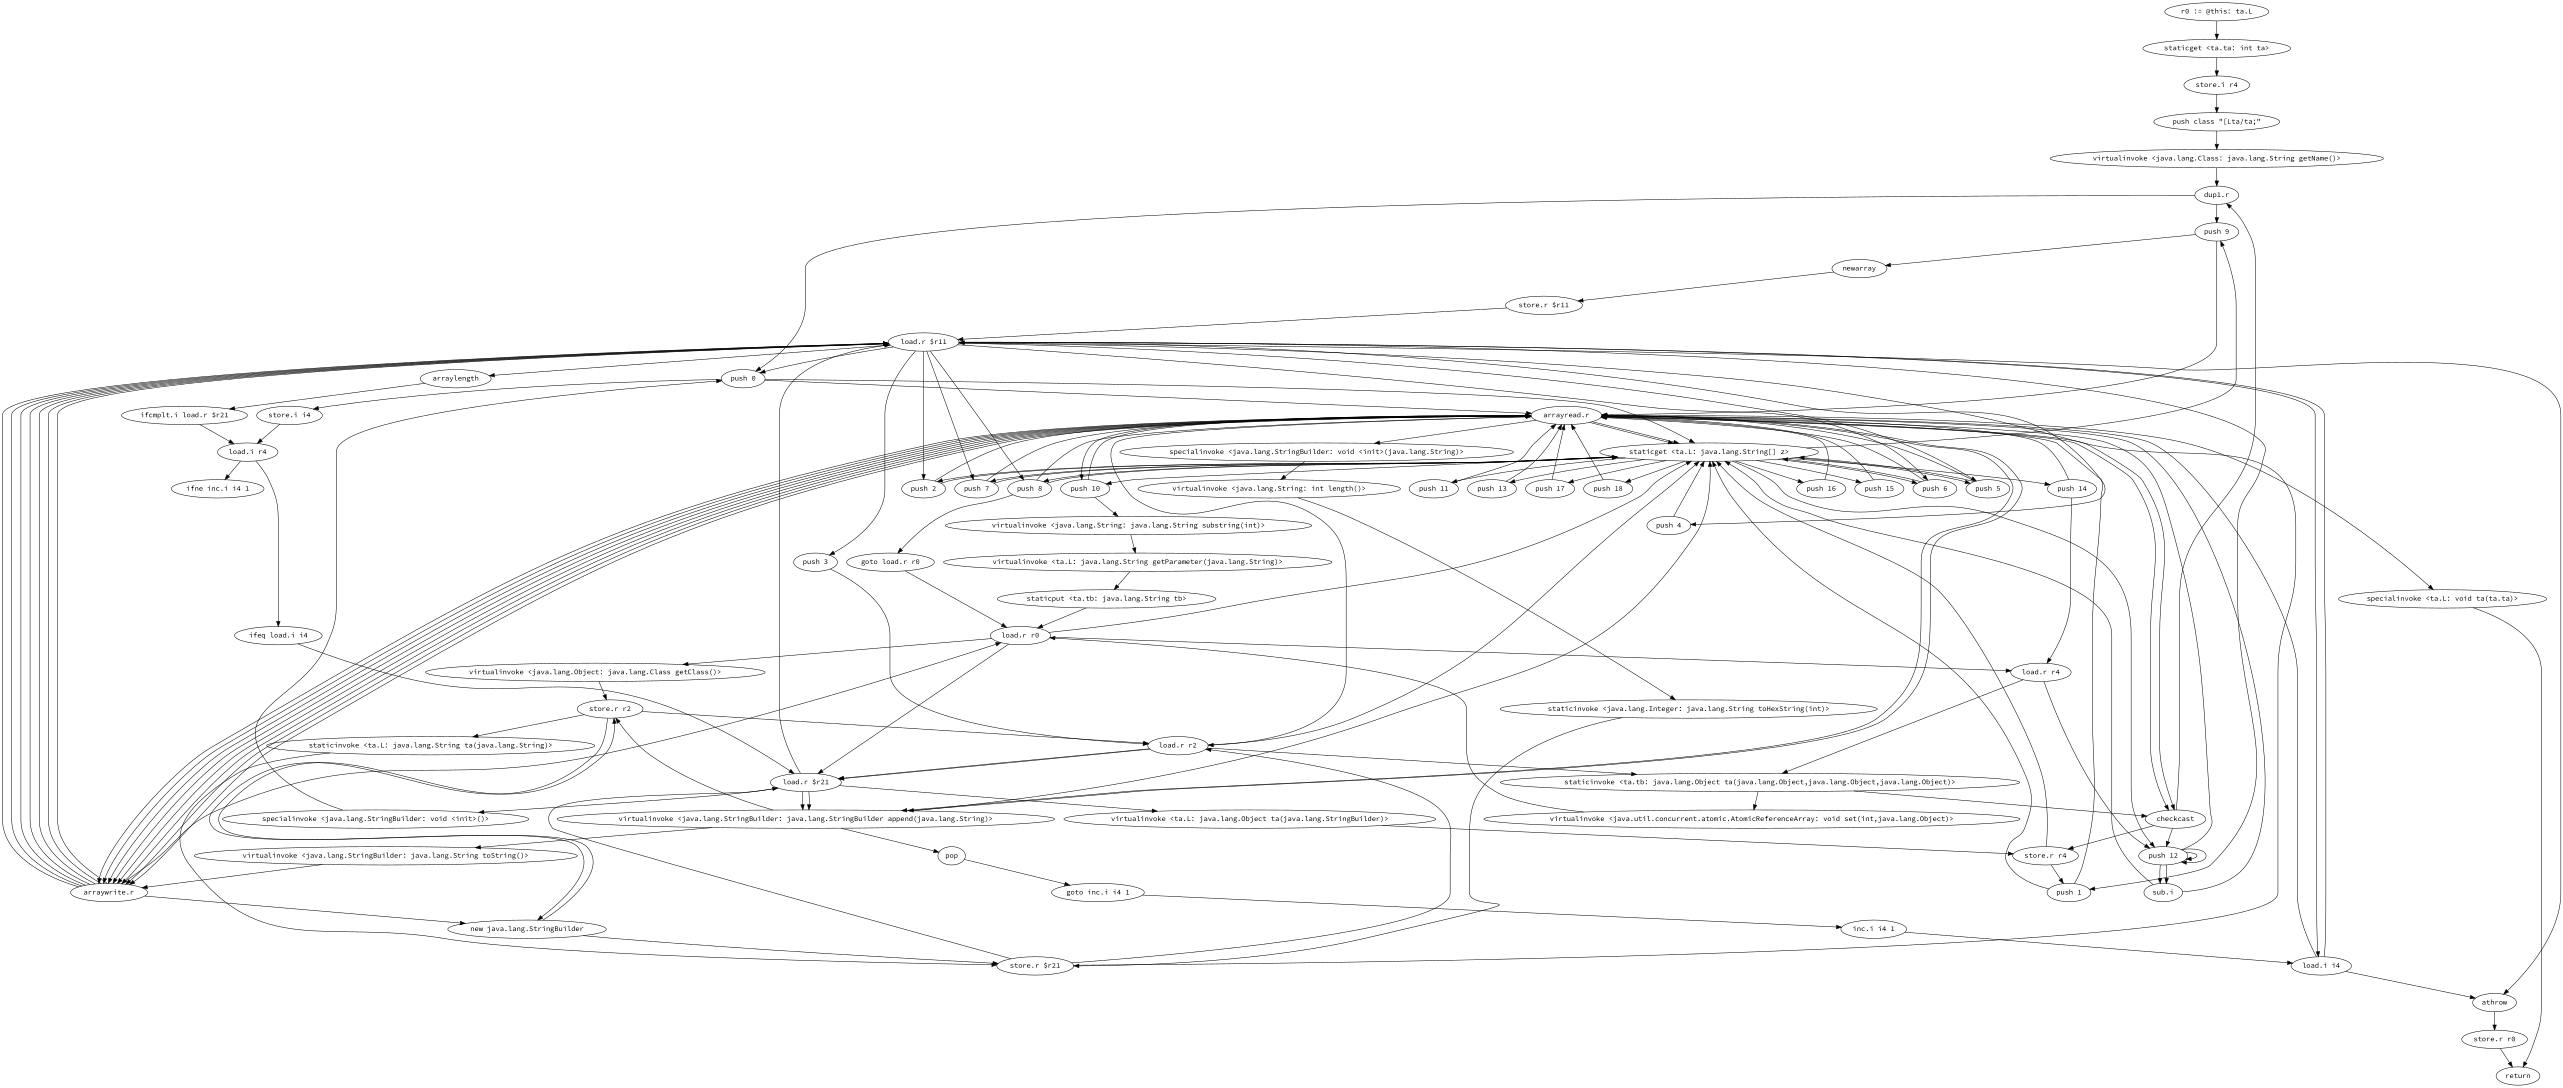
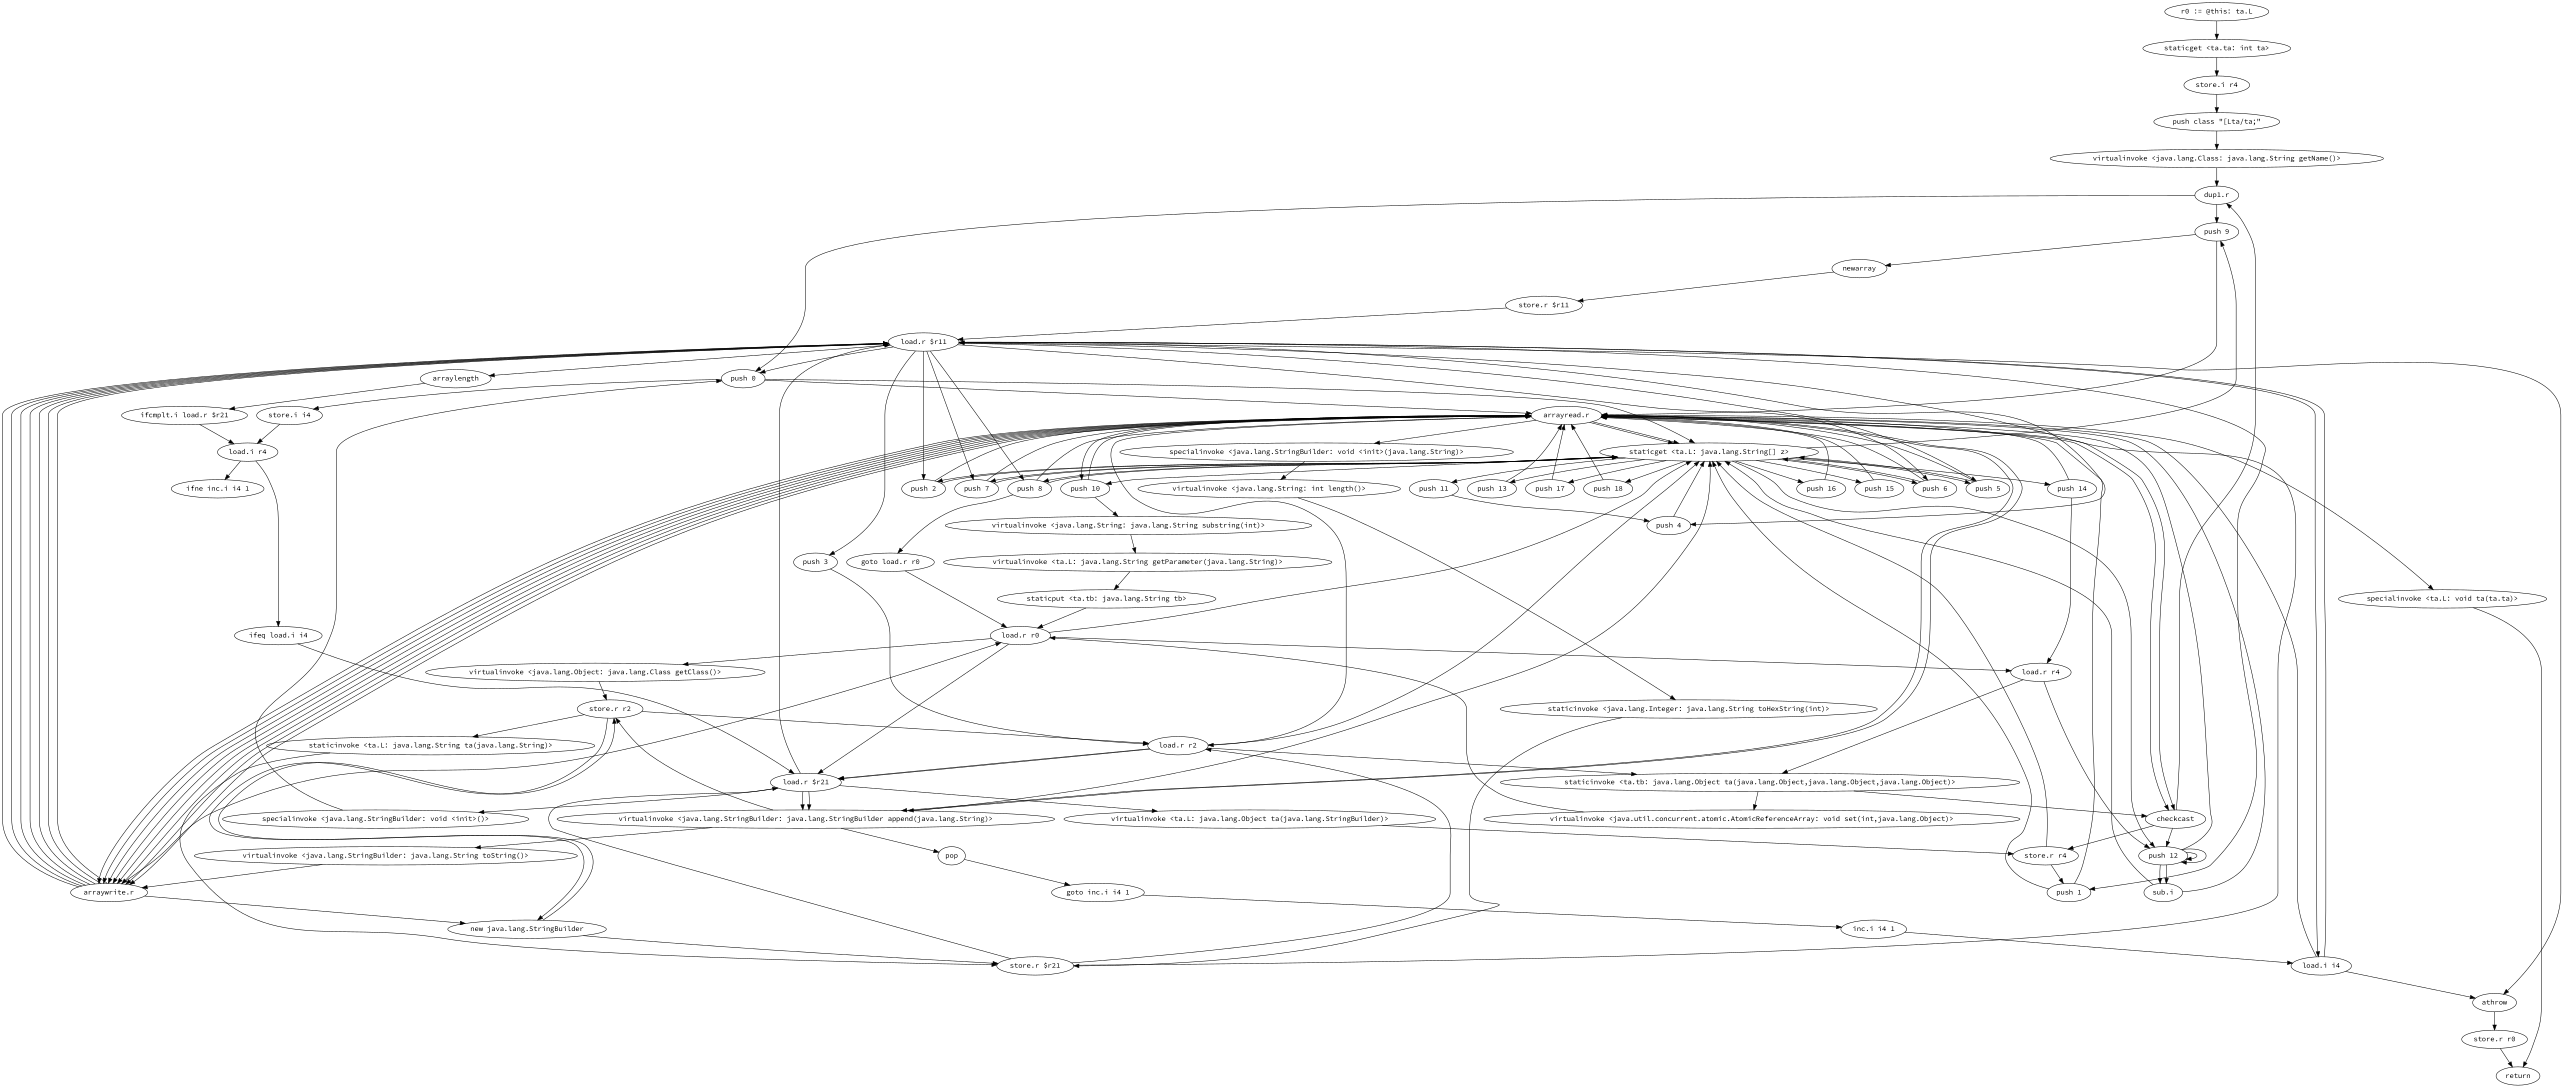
edge "push 11" -> "arrayread.r": now "push 11" -> "push 4"
